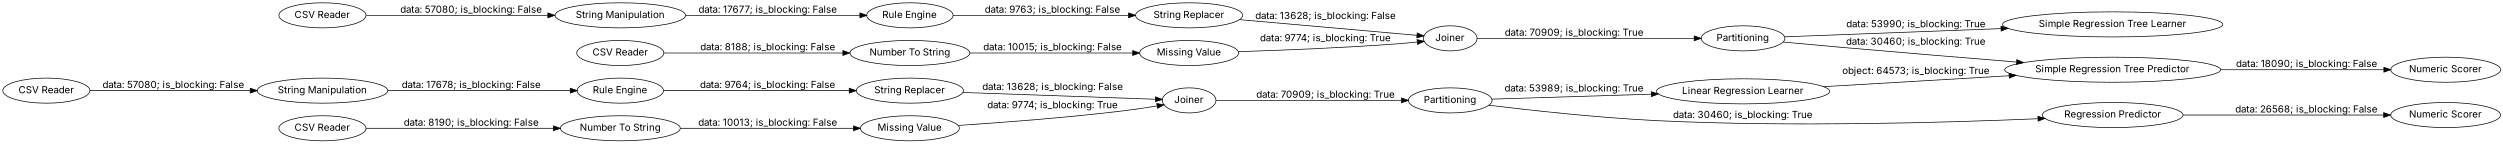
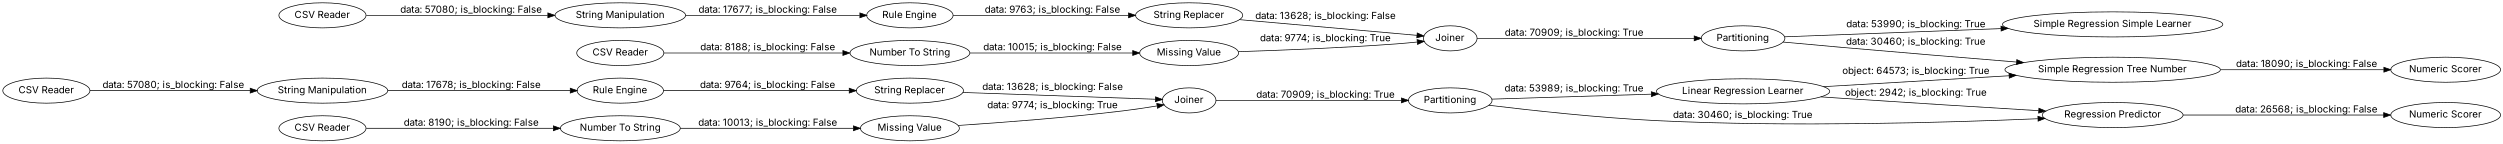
node "Simple Regression Tree Learner": label "Simple Regression Tree Learner" -> "Simple Regression Simple Learner"
node "Simple Regression Tree Predictor": label "Simple Regression Tree Predictor" -> "Simple Regression Tree Number"
edge "Linear Regression Learner" -> "Regression Predictor": added, label "object: 2942; is_blocking: True"
